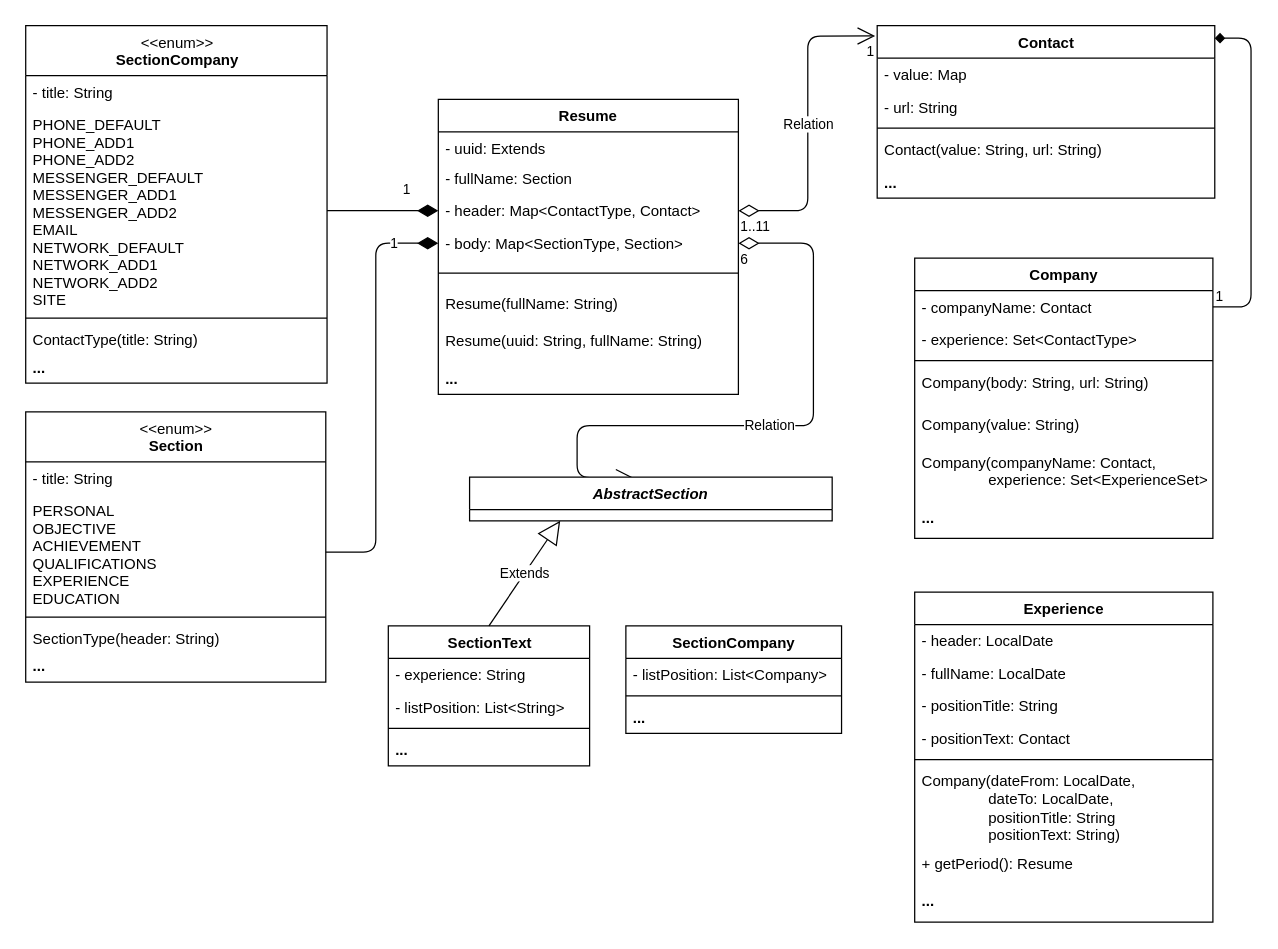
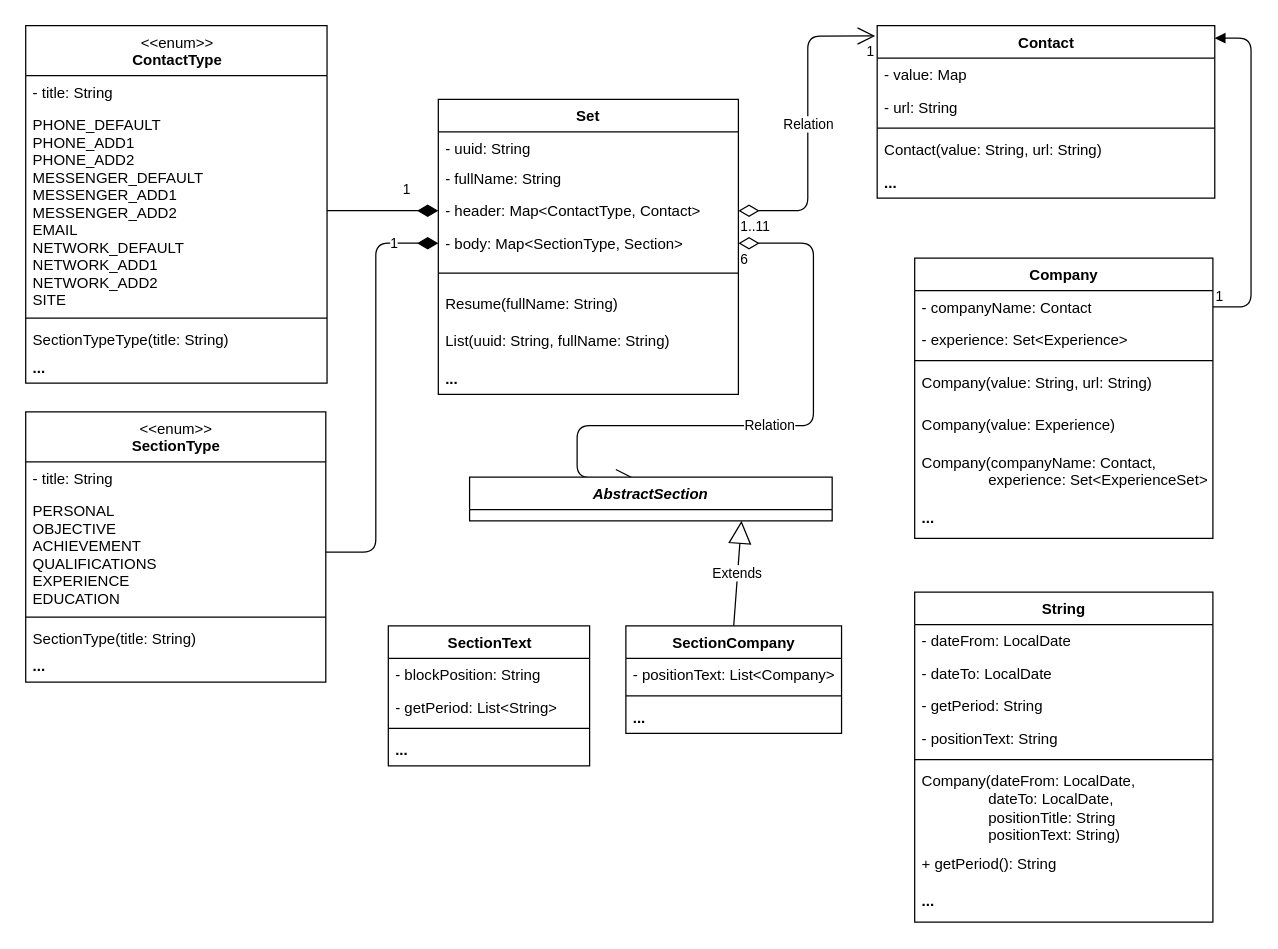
edge "- companyName: Contact" -> "Contact": arrowhead diamond -> block
node "<<enum>> SectionCompany": label "<<enum>> SectionCompany" -> "<<enum>> ContactType"
node "Resume": label "Resume" -> "Set"
node "- uuid: Extends": label "- uuid: Extends" -> "- uuid: String"
node "- fullName: Section": label "- fullName: Section" -> "- fullName: String"
node "ContactType(title: String)": label "ContactType(title: String)" -> "SectionTypeType(title: String)"
node "- experience: Set<ContactType>": label "- experience: Set<ContactType>" -> "- experience: Set<Experience>"
node "Resume(uuid: String, fullName: String)": label "Resume(uuid: String, fullName: String)" -> "List(uuid: String, fullName: String)"
node "Company(body: String, url: String)": label "Company(body: String, url: String)" -> "Company(value: String, url: String)"
node "Company(value: String)": label "Company(value: String)" -> "Company(value: Experience)"
node "<<enum>> Section": label "<<enum>> Section" -> "<<enum>> SectionType"
edge "SectionText" -> "AbstractSection": removed, label "Extends"
edge "SectionCompany" -> "AbstractSection": added, label "Extends"
node "Experience": label "Experience" -> "String"
node "SectionType(header: String)": label "SectionType(header: String)" -> "SectionType(title: String)"
node "- header: LocalDate": label "- header: LocalDate" -> "- dateFrom: LocalDate"
node "- fullName: LocalDate": label "- fullName: LocalDate" -> "- dateTo: LocalDate"
node "- experience: String": label "- experience: String" -> "- blockPosition: String"
node "- listPosition: List<Company>": label "- listPosition: List<Company>" -> "- positionText: List<Company>"
node "- positionTitle: String": label "- positionTitle: String" -> "- getPeriod: String"
node "- listPosition: List<String>": label "- listPosition: List<String>" -> "- getPeriod: List<String>"
node "- positionText: Contact": label "- positionText: Contact" -> "- positionText: String"
node "+ getPeriod(): Resume": label "+ getPeriod(): Resume" -> "+ getPeriod(): String"
